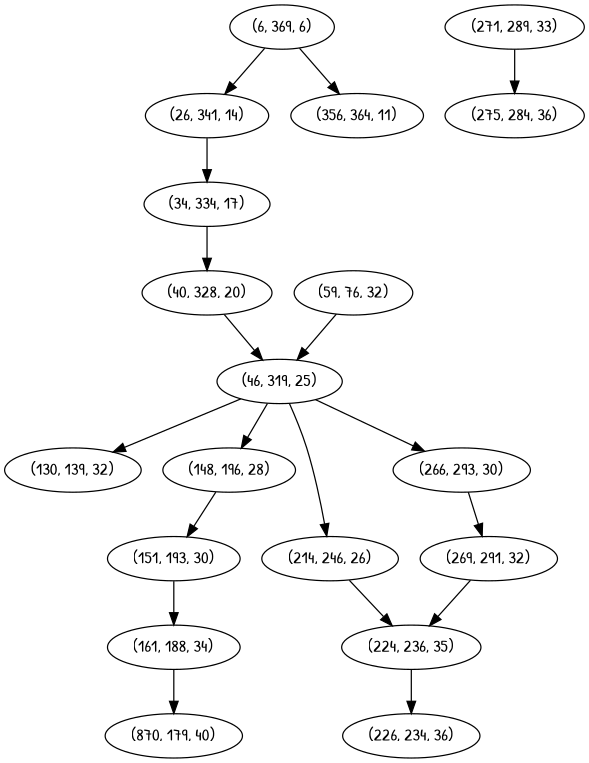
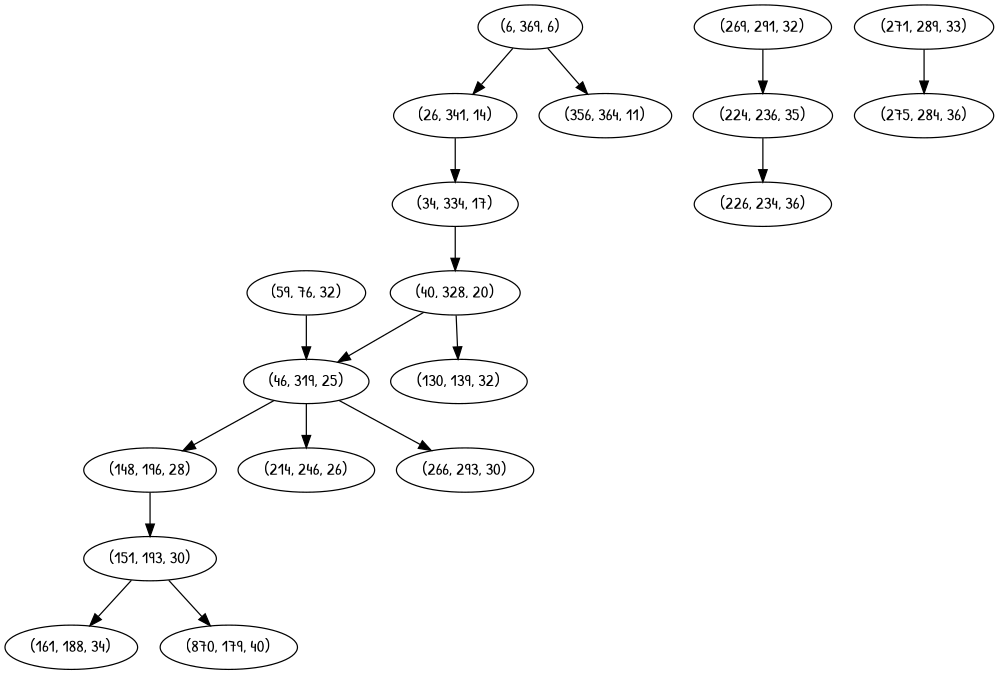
edge "(46, 319, 25)" -> "(130, 139, 32)": now "(40, 328, 20)" -> "(130, 139, 32)"
edge "(266, 293, 30)" -> "(269, 291, 32)": removed
edge "(214, 246, 26)" -> "(224, 236, 35)": removed
edge "(161, 188, 34)" -> "(870, 179, 40)": now "(151, 193, 30)" -> "(870, 179, 40)"
